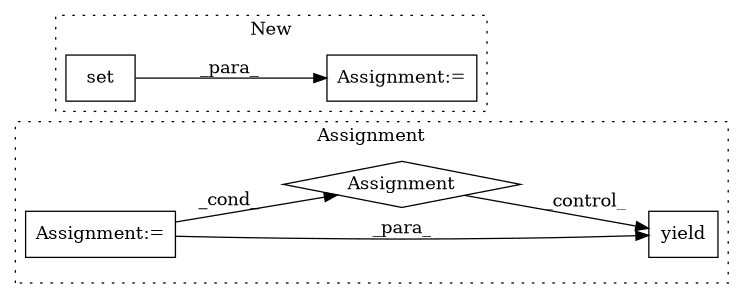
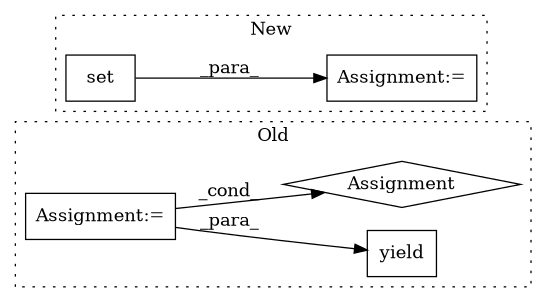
cluster "Assignment": label "Assignment" -> "Old"
edge "Assignment" -> "yield": removed, label "_control_"
